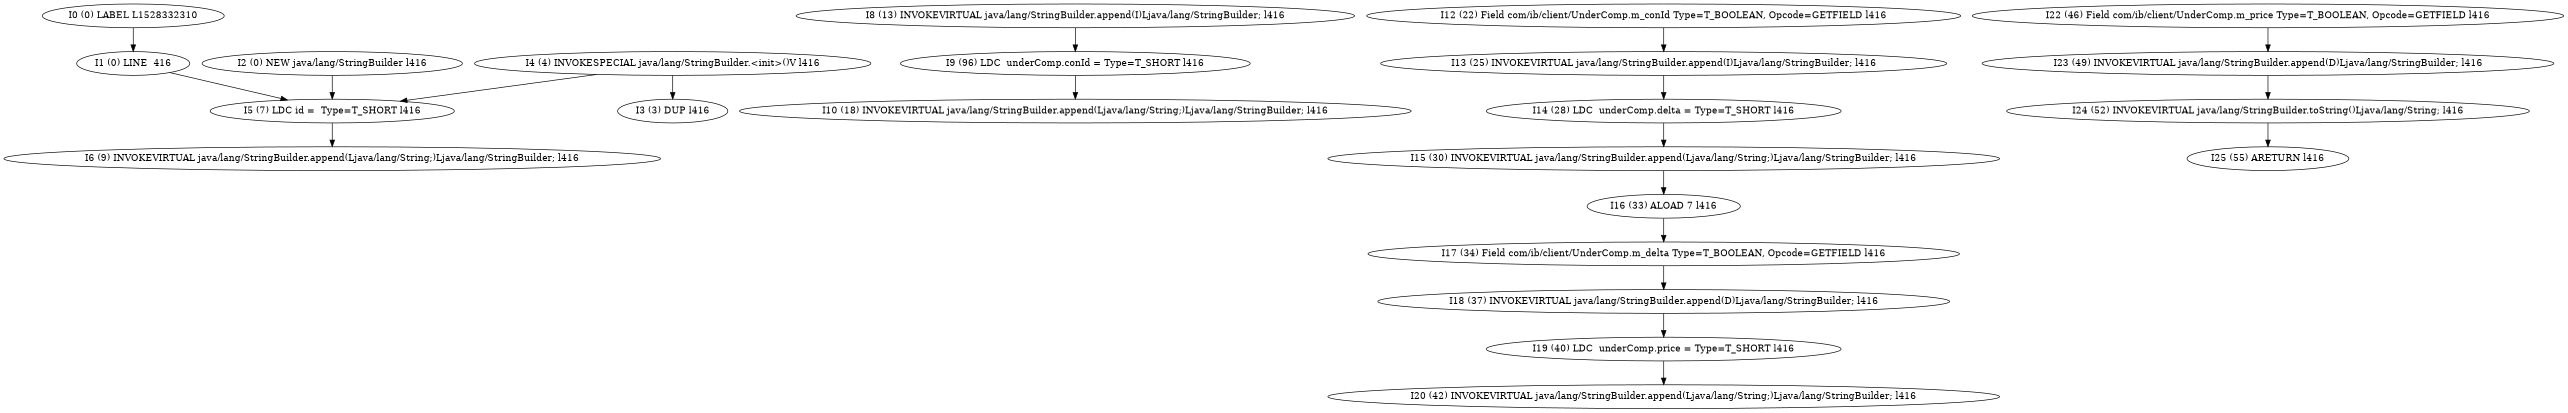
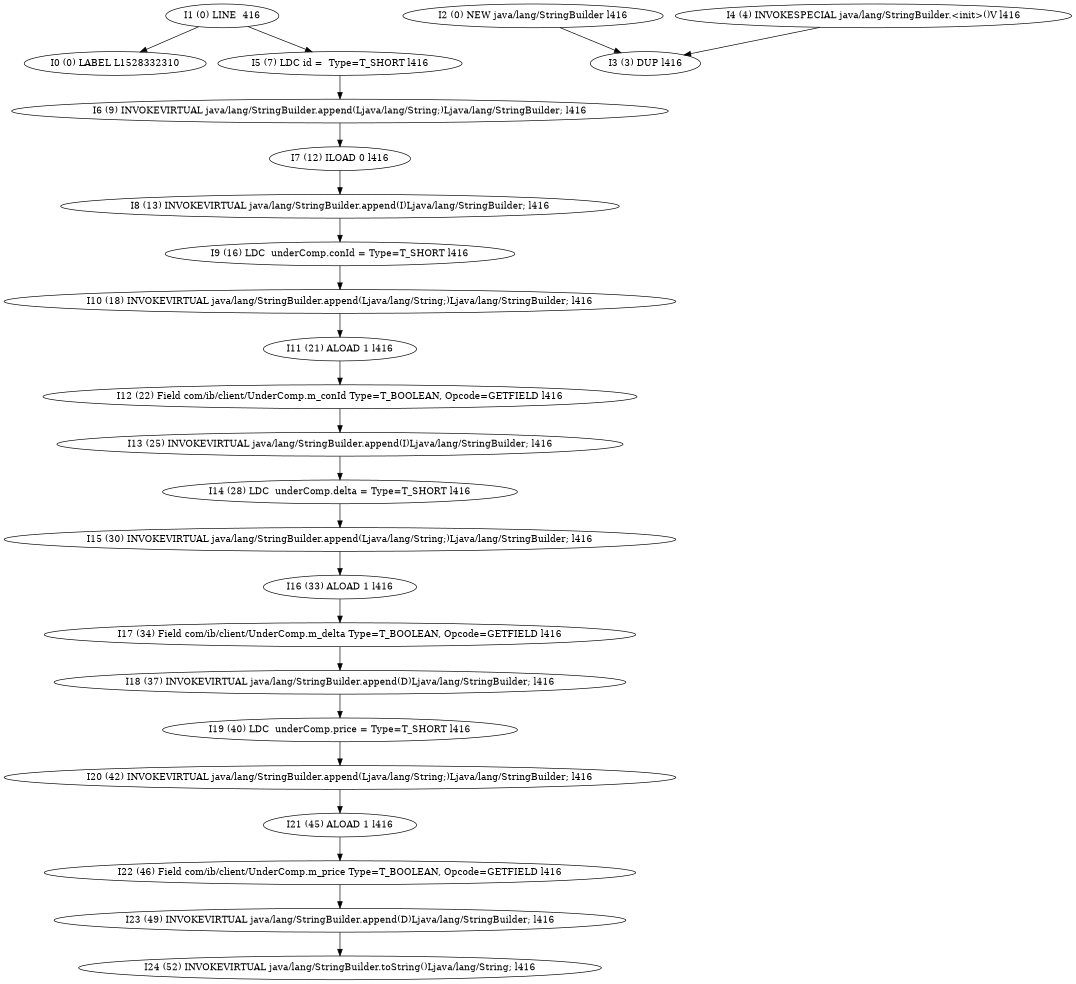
edge "I0 (0) LABEL L1528332310" -> "I1 (0) LINE  416": reversed
node "I9 (96) LDC  underComp.conId = Type=T_SHORT l416": label "I9 (96) LDC  underComp.conId = Type=T_SHORT l416" -> "I9 (16) LDC  underComp.conId = Type=T_SHORT l416"
edge "I2 (0) NEW java/lang/StringBuilder l416" -> "I5 (7) LDC id =  Type=T_SHORT l416": now "I2 (0) NEW java/lang/StringBuilder l416" -> "I3 (3) DUP l416"
edge "I4 (4) INVOKESPECIAL java/lang/StringBuilder.<init>()V l416" -> "I5 (7) LDC id =  Type=T_SHORT l416": removed
node "I7 (12) ILOAD 0 l416": added
node "I25 (55) ARETURN l416": removed
node "I16 (33) ALOAD 7 l416": label "I16 (33) ALOAD 7 l416" -> "I16 (33) ALOAD 1 l416"
node "I11 (21) ALOAD 1 l416": added
node "I21 (45) ALOAD 1 l416": added
